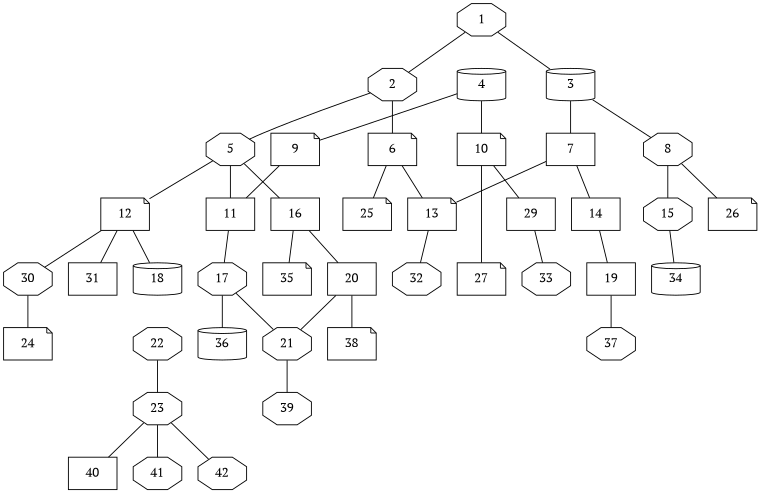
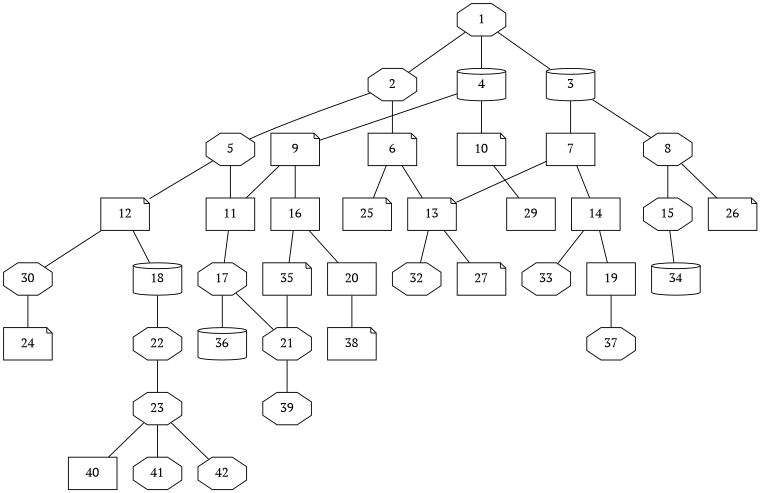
edge "1" -- "4": added
edge "5" -- "16": now "9" -- "16"
edge "10" -- "27": now "13" -- "27"
edge "29" -- "33": now "14" -- "33"
node "31": removed
edge "18" -- "22": added
edge "20" -- "21": now "35" -- "21"
